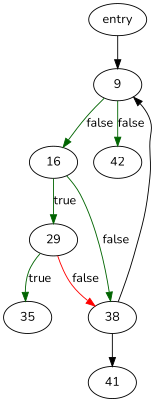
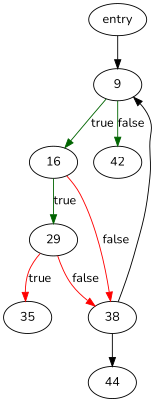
edge "9" -> "16": label "false" -> "true"
edge "16" -> "38": color darkgreen -> red
edge "29" -> "35": color darkgreen -> red
node "41": label "41" -> "44"
